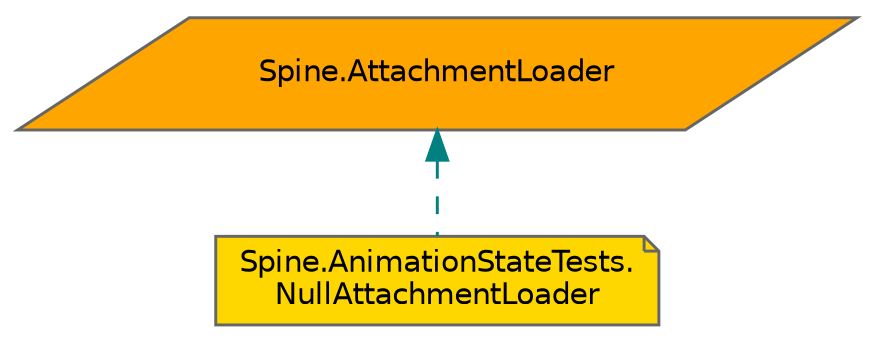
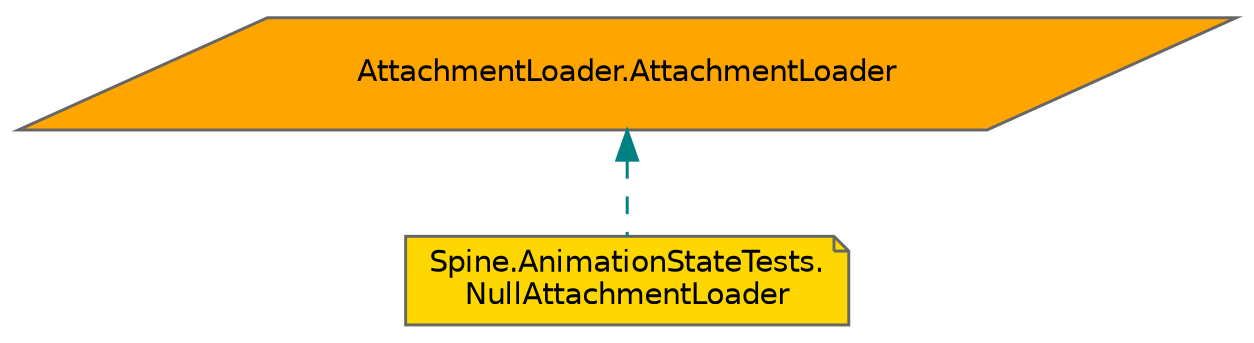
node "Spine.AttachmentLoader": label "Spine.AttachmentLoader" -> "AttachmentLoader.AttachmentLoader"
